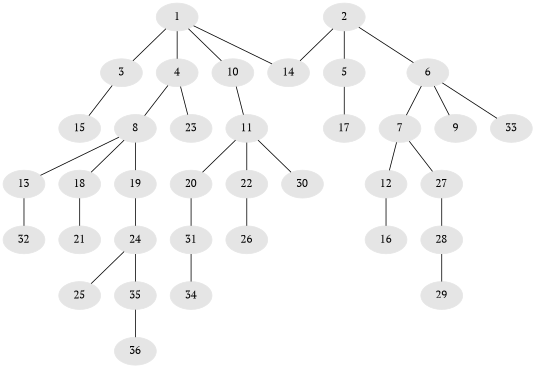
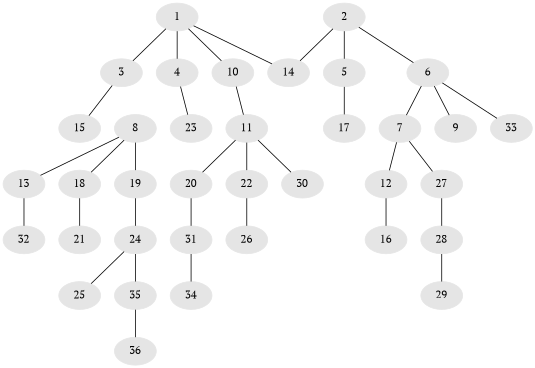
edge "4" -- "8": removed
